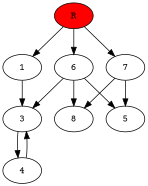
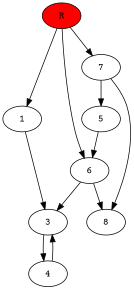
edge "6" -> "5": reversed
